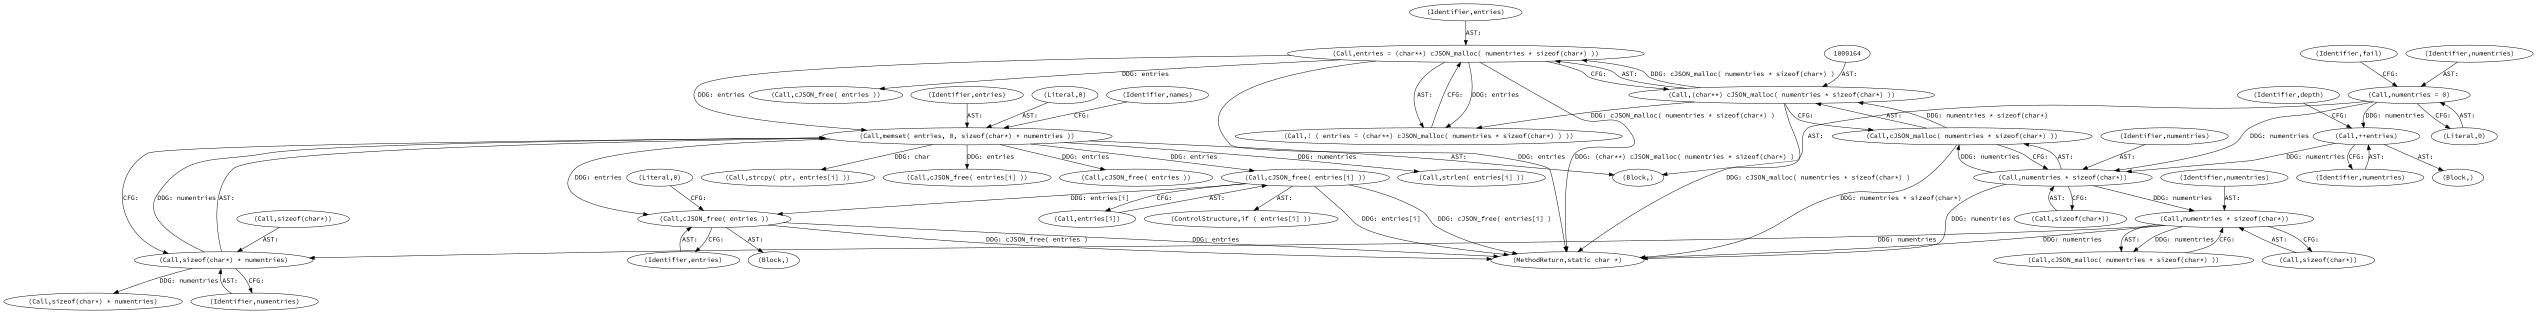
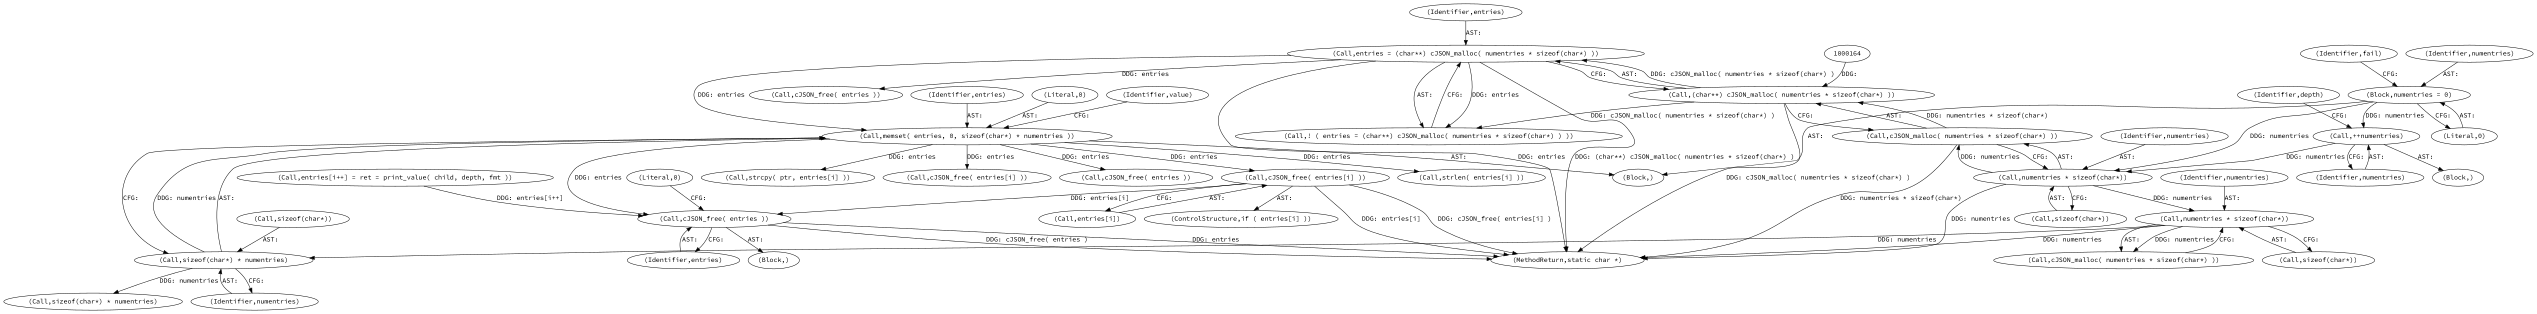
edge "1000164" -> "(Call,(char**) cJSON_malloc( numentries * sizeof(char*) ))": label "AST: " -> "DDG: "
node "(Identifier,names)": label "(Identifier,names)" -> "(Identifier,value)"
node "(Call,numentries = 0)": label "(Call,numentries = 0)" -> "(Block,numentries = 0)"
node "(Call,++entries)": label "(Call,++entries)" -> "(Call,++numentries)"
edge "(Call,memset( entries, 0, sizeof(char*) * numentries ))" -> "(Call,strcpy( ptr, entries[i] ))": label "DDG: char" -> "DDG: entries"
edge "(Call,memset( entries, 0, sizeof(char*) * numentries ))" -> "(Call,strlen( entries[i] ))": label "DDG: numentries" -> "DDG: entries"
node "(Call,entries[i++] = ret = print_value( child, depth, fmt ))": added
